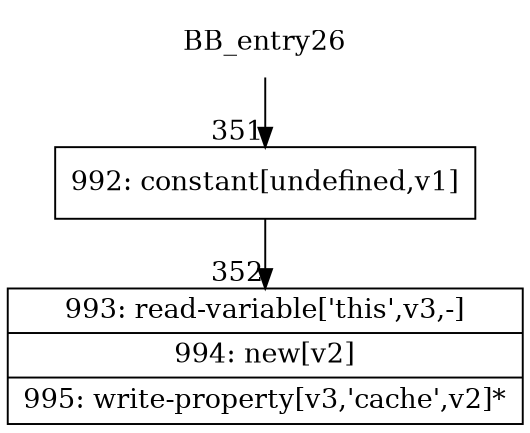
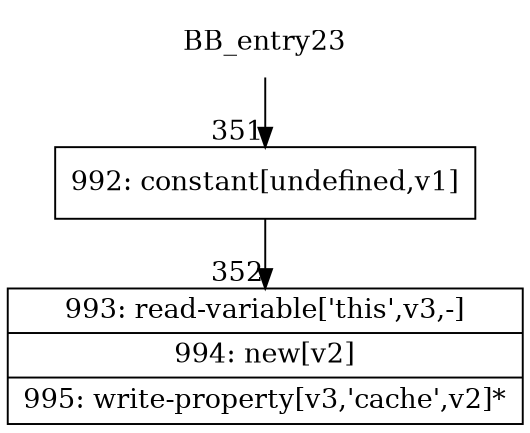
node "BB_entry26": label "BB_entry26" -> "BB_entry23"
